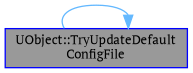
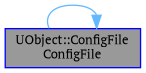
node "UObject::TryUpdateDefault ConfigFile": label "UObject::TryUpdateDefault ConfigFile" -> "UObject::ConfigFile ConfigFile"
